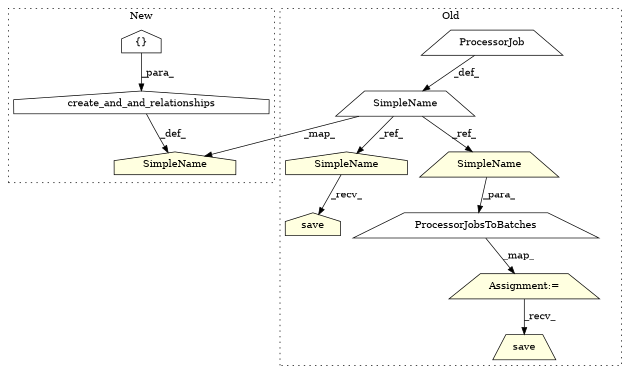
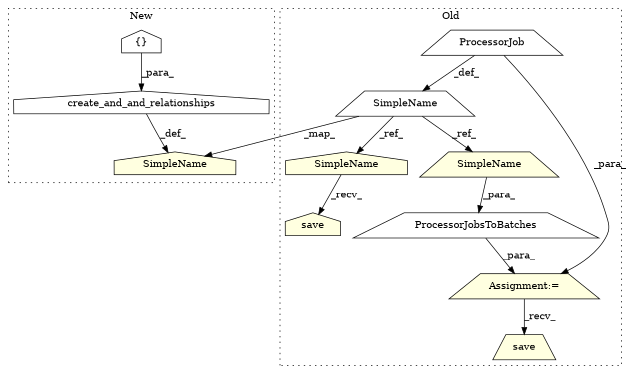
edge "ProcessorJob" -> "Assignment:=": added, label "_para_"
edge "ProcessorJobsToBatches" -> "Assignment:=": label "_map_" -> "_para_"
